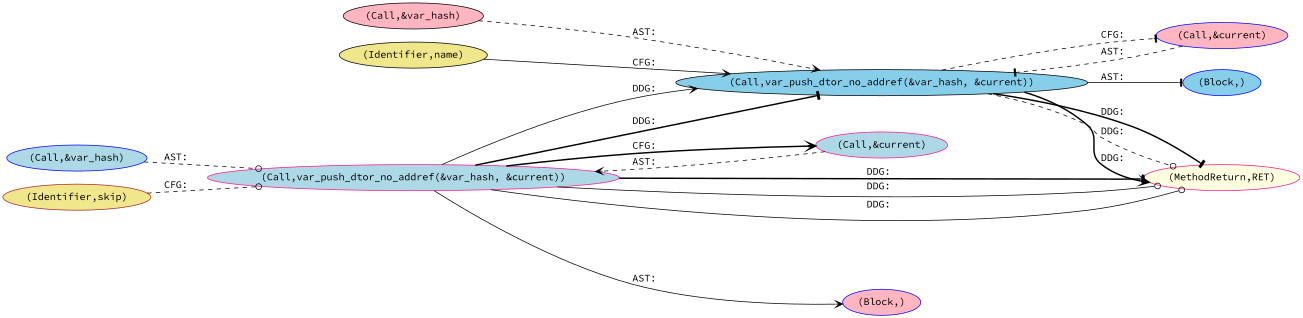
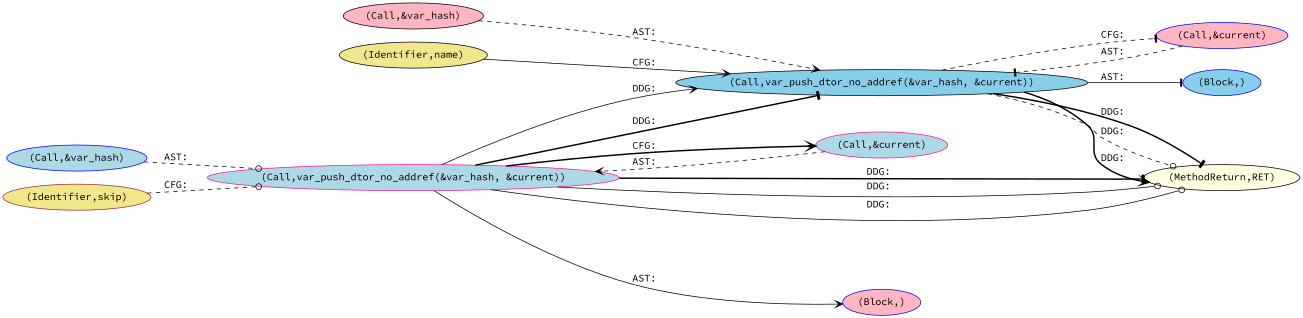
node "(MethodReturn,RET)": color deeppink -> black
